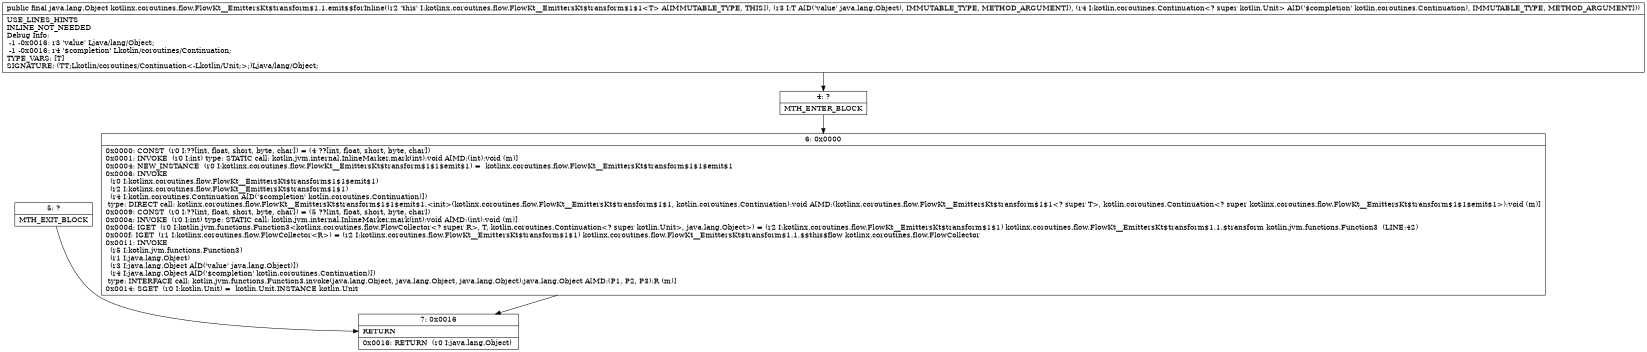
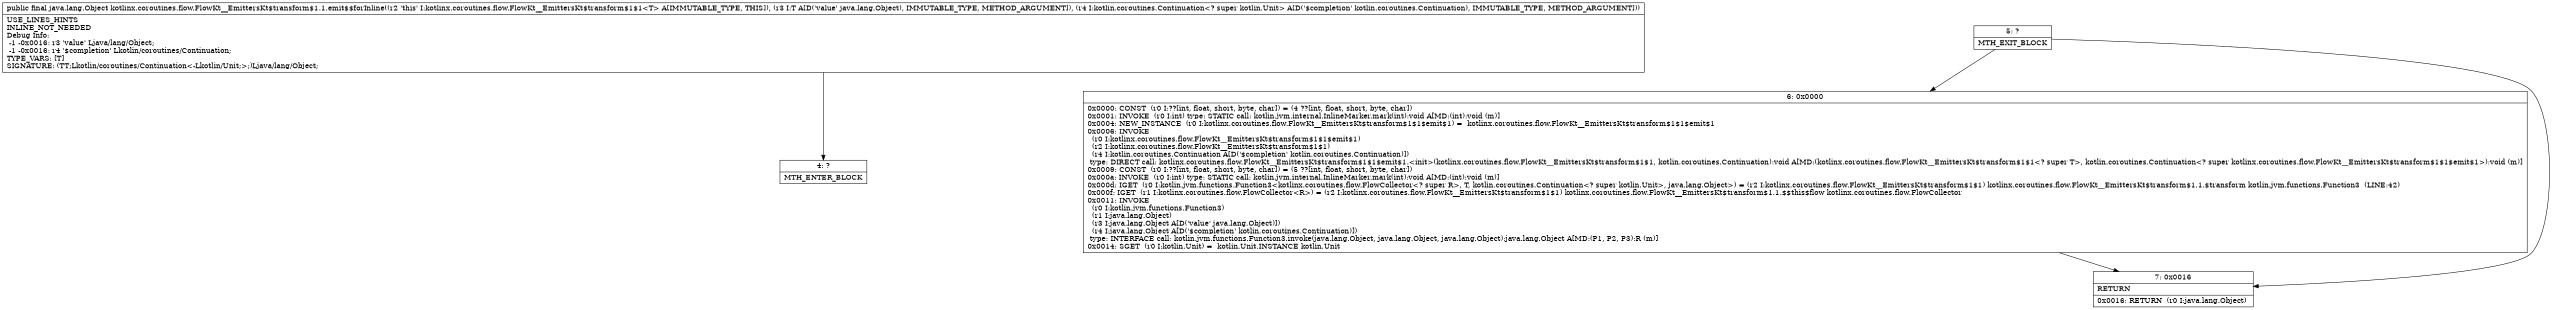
edge "4: ?" -> "6: 0x0000": now "5: ?" -> "6: 0x0000"
node "6: 0x0000": text "(r5 I:kotlin.jvm.functions.Function3)" -> "(r0 I:kotlin.jvm.functions.Function3)"
